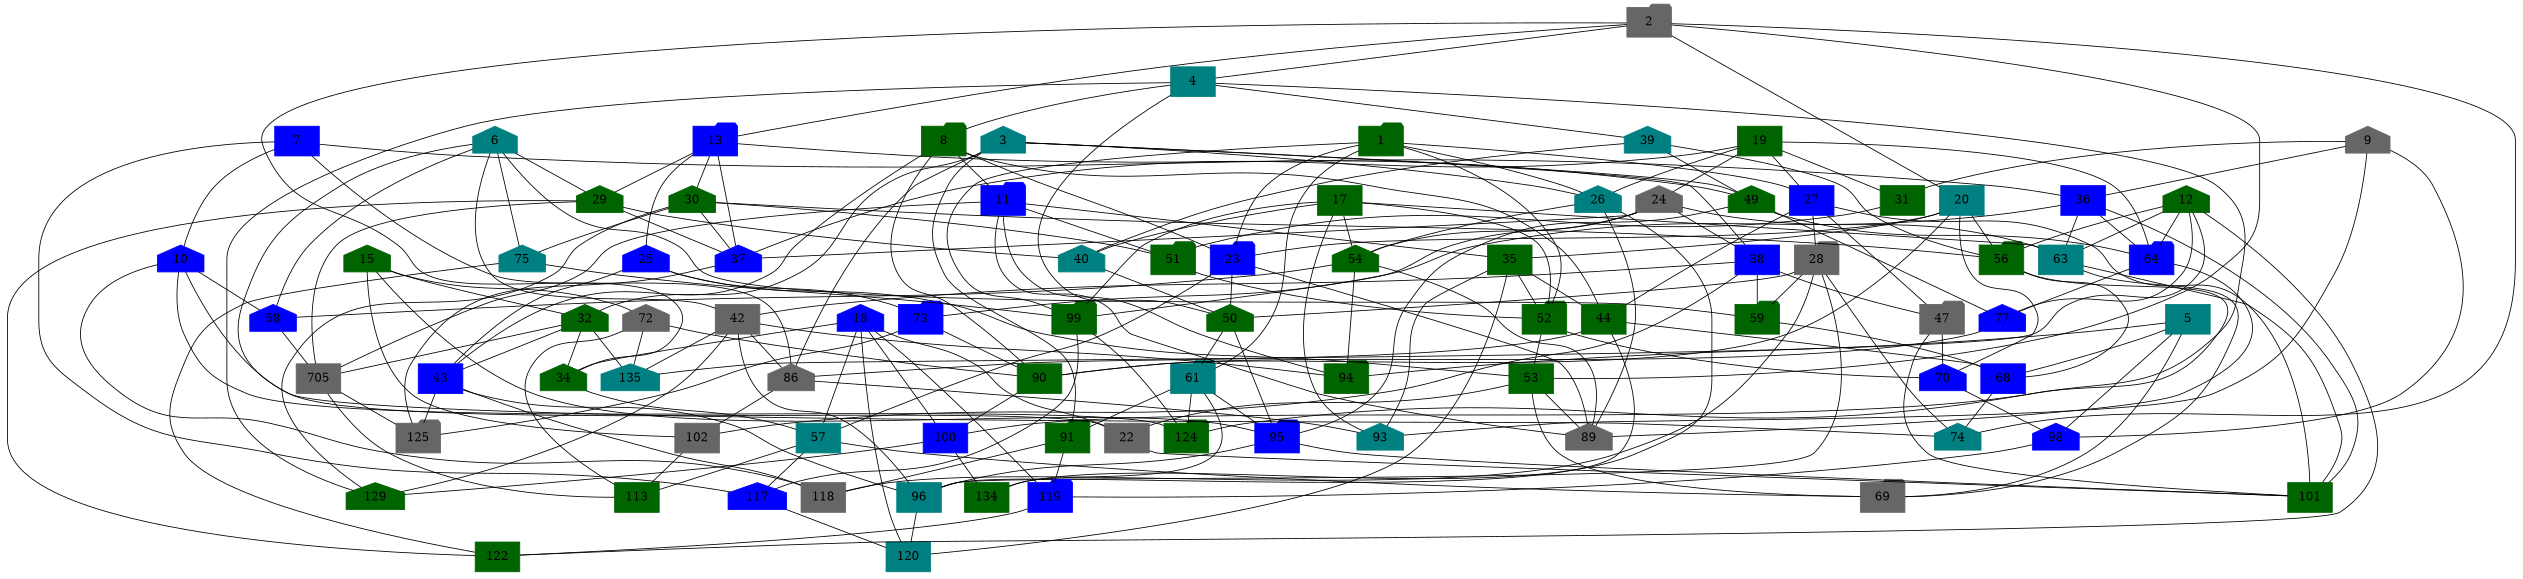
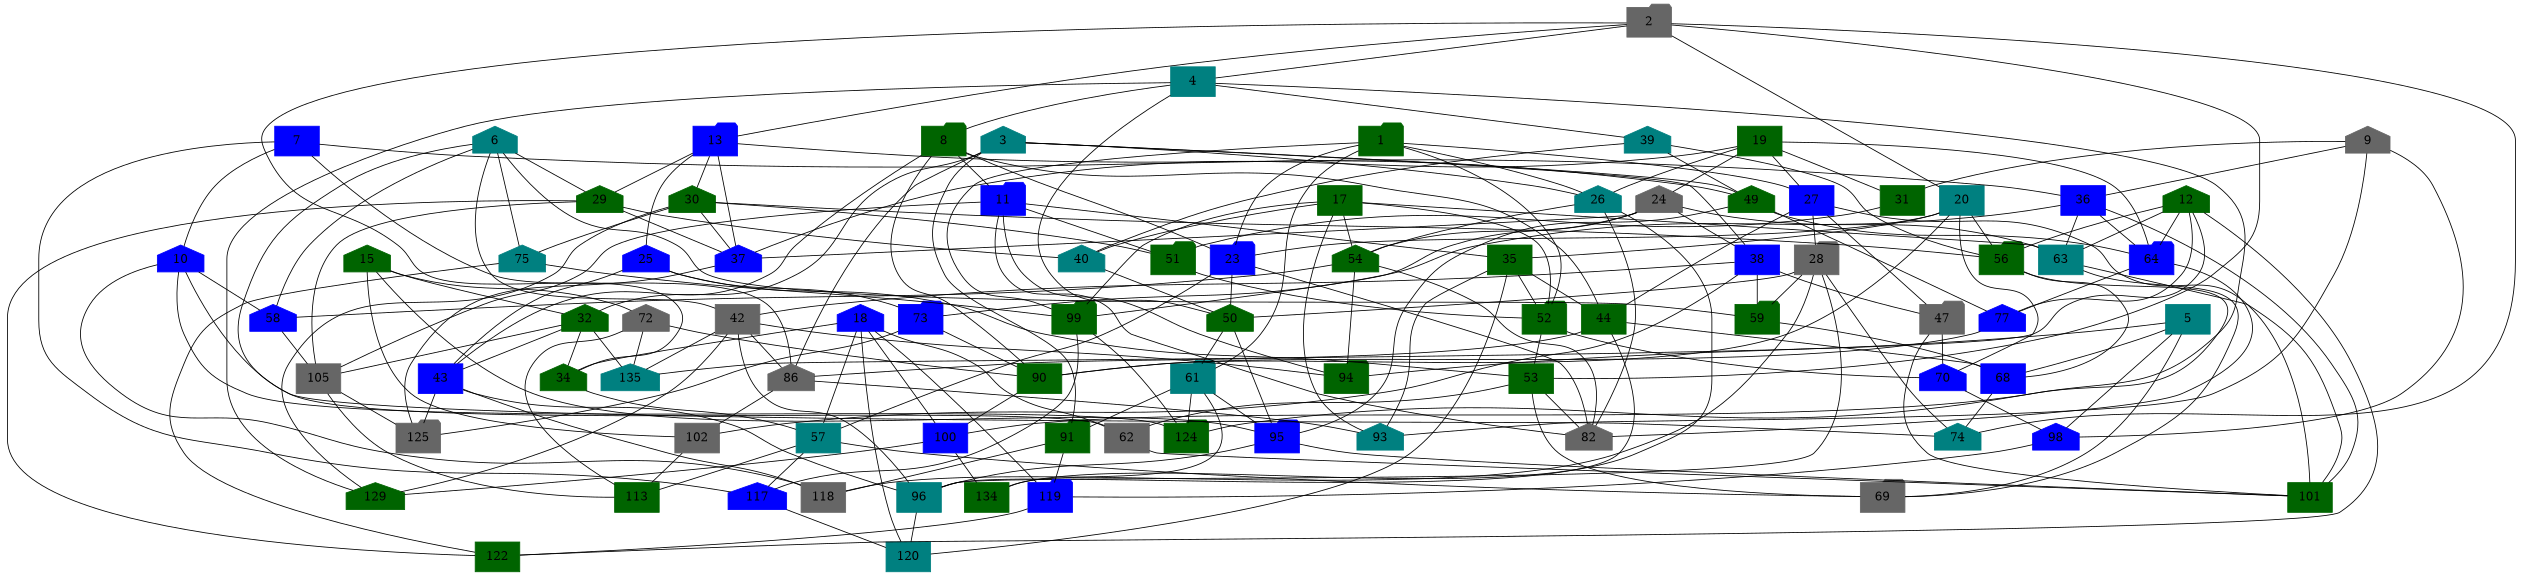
node "705": label "705" -> "105"
node "22": label "22" -> "62"
node "89": label "89" -> "82"
